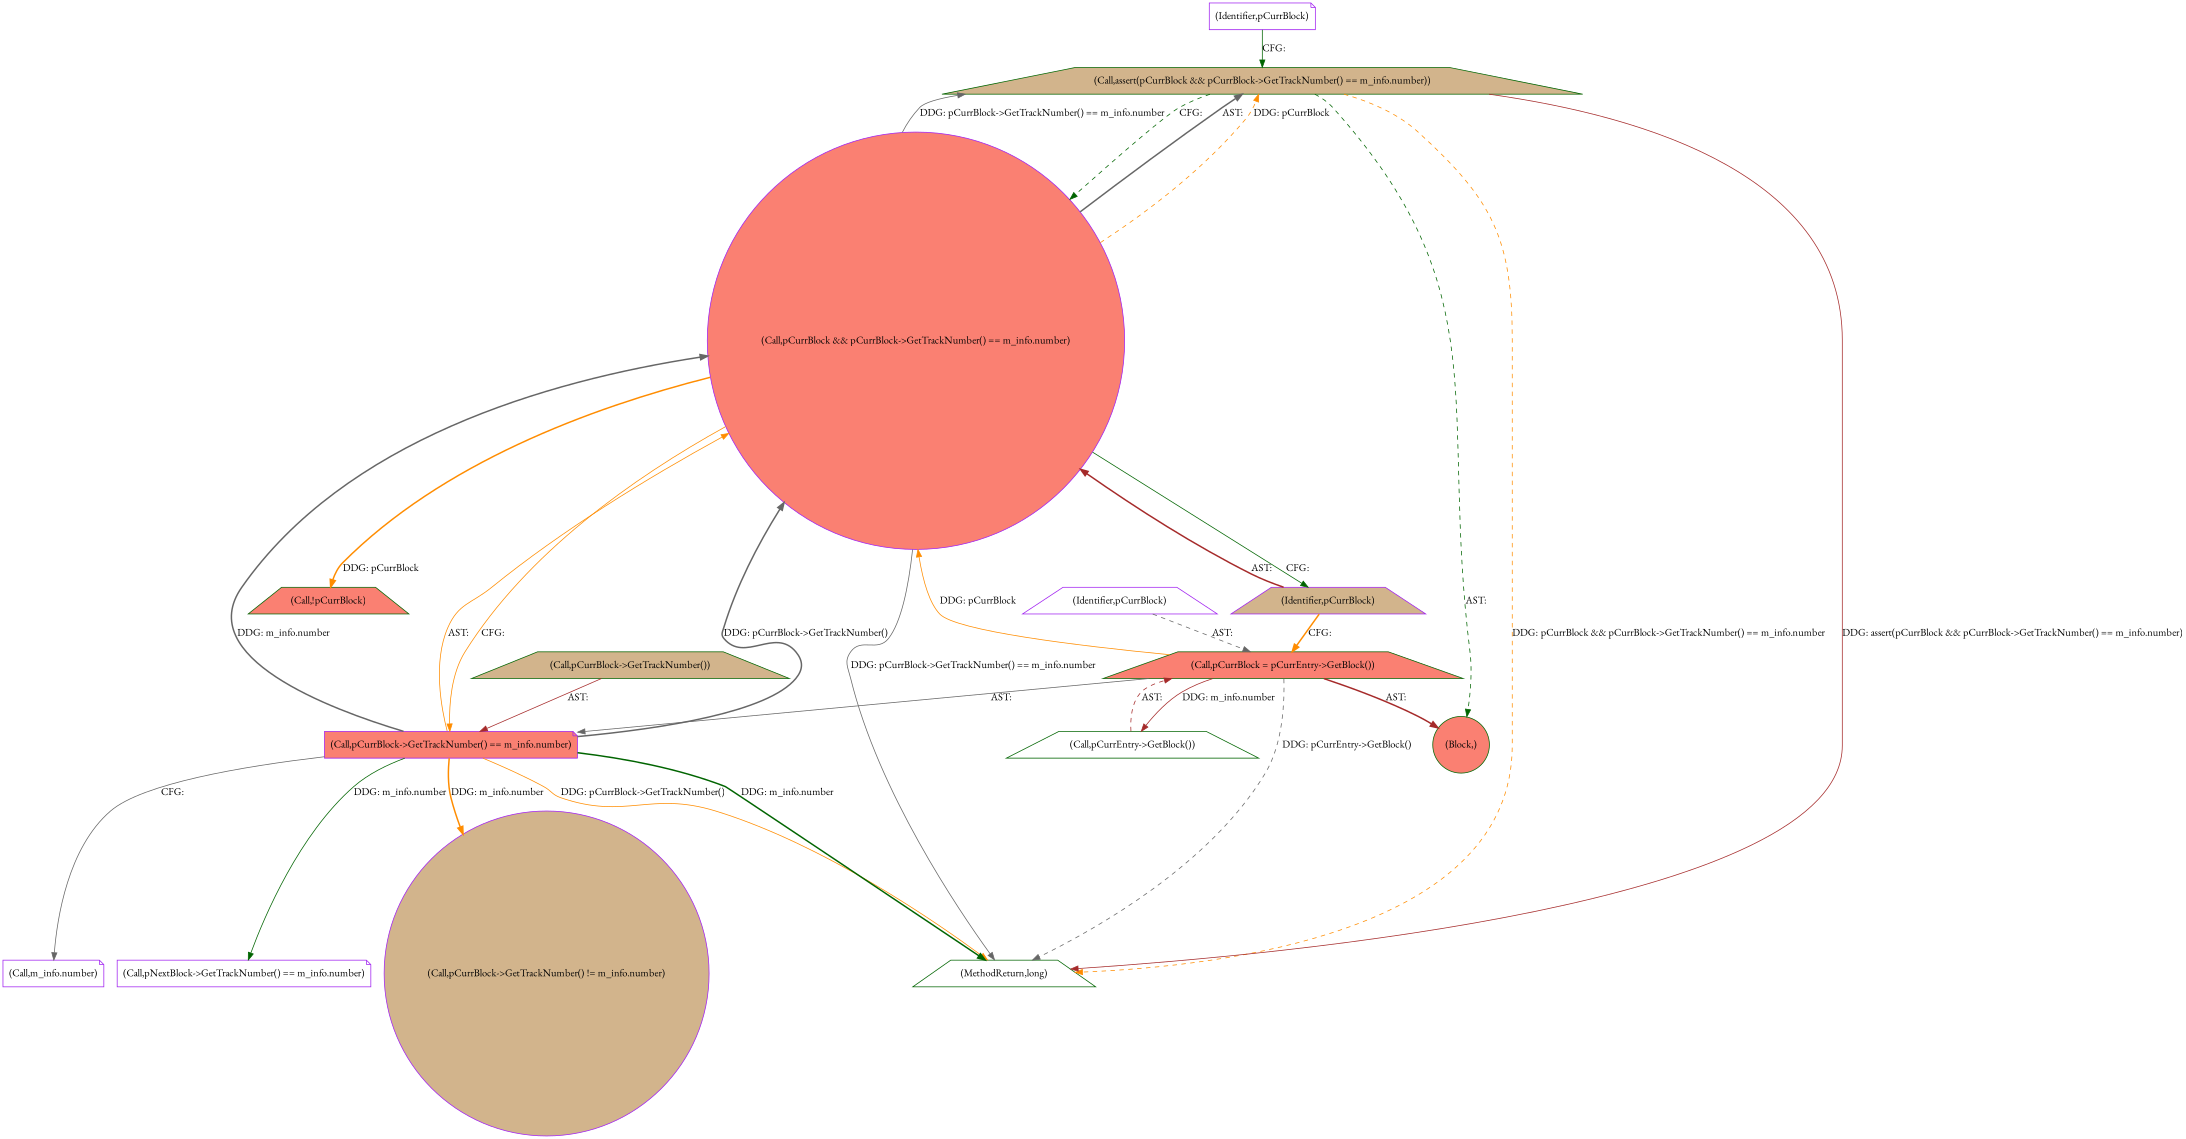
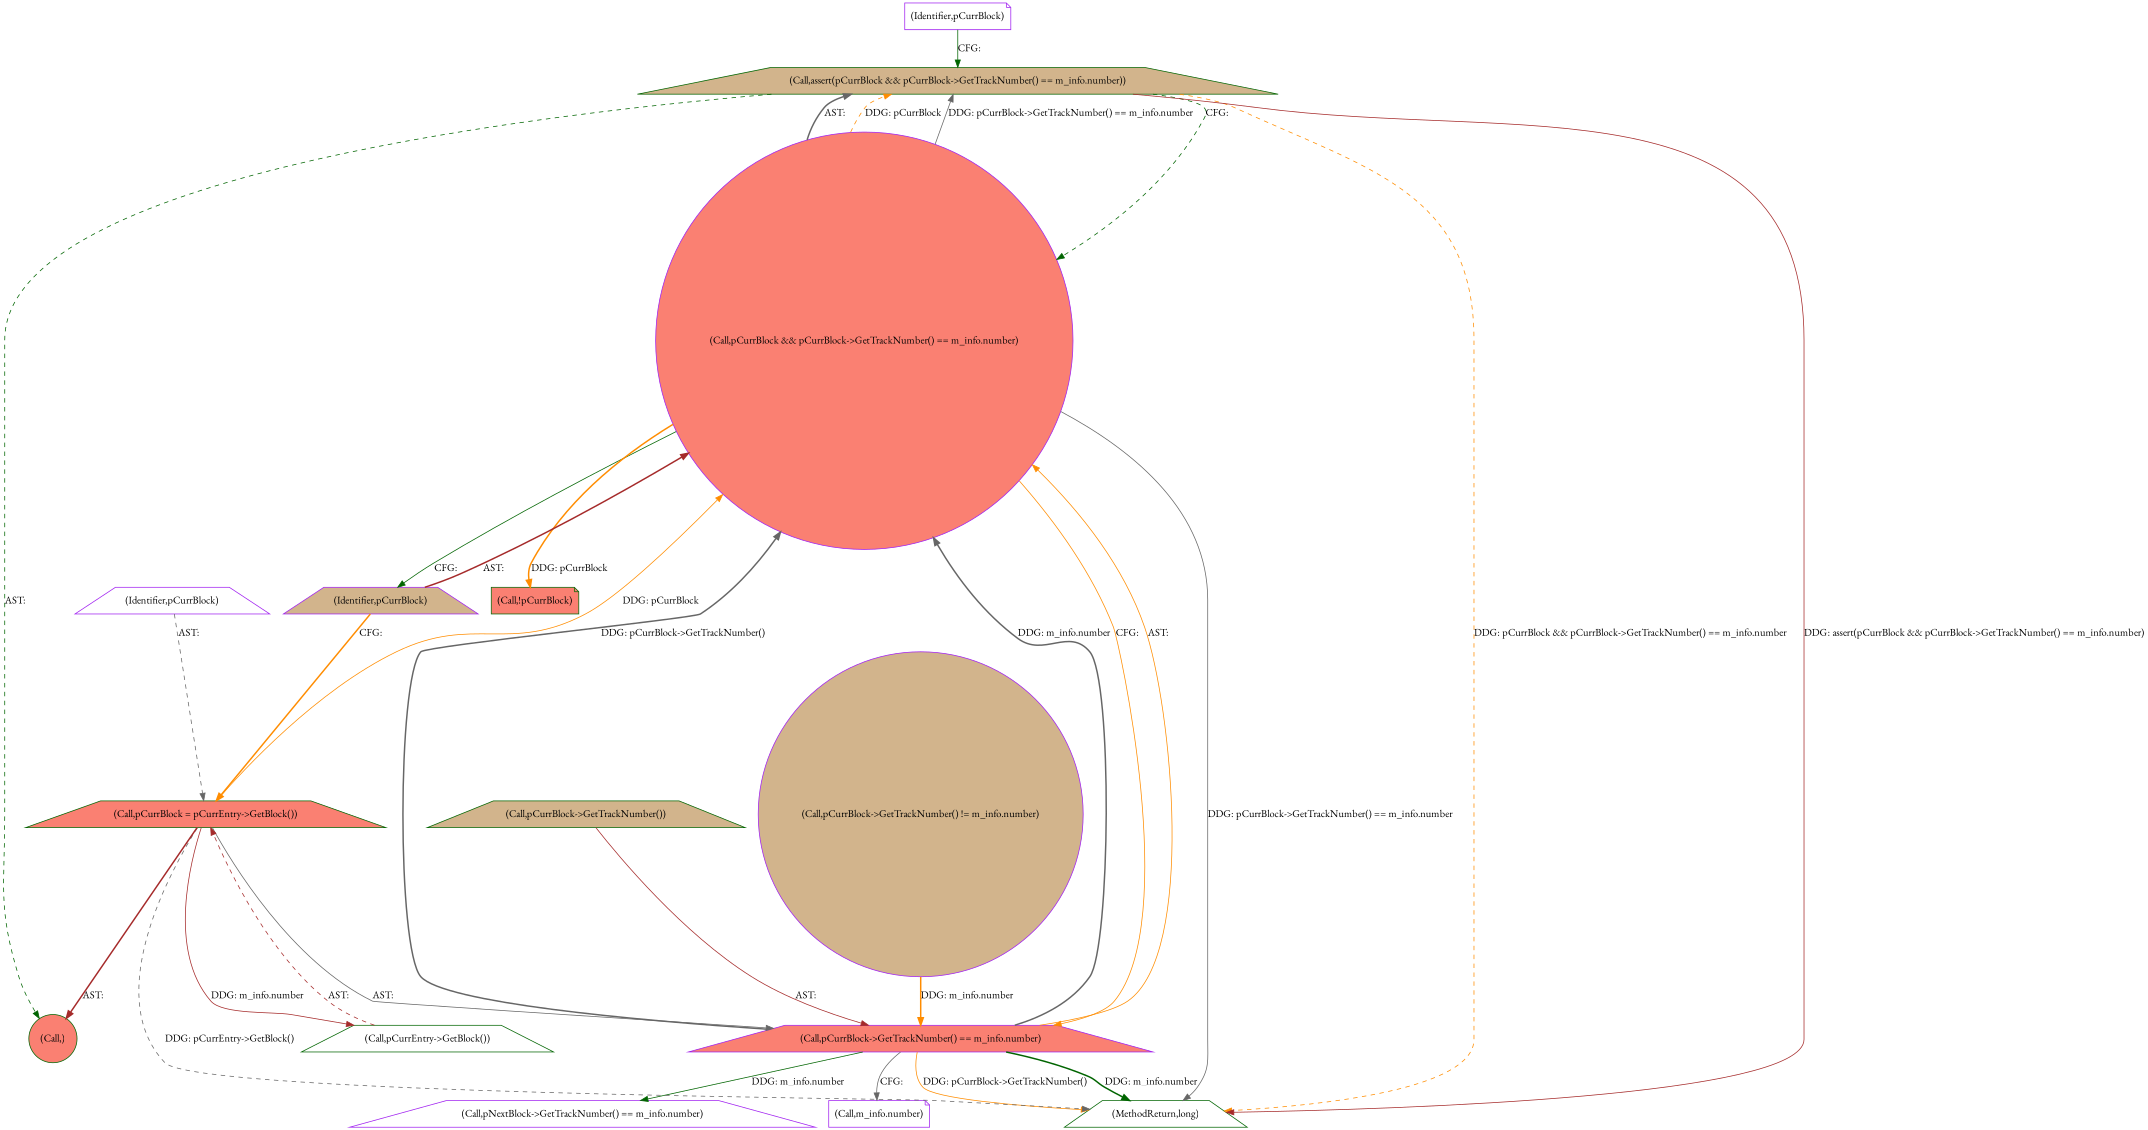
node "(Call,!pCurrBlock)": shape trapezium -> note
node "(Call,pCurrBlock->GetTrackNumber() == m_info.number)": shape note -> trapezium
node "(Block,)": label "(Block,)" -> "(Call,)"
edge "(Call,pCurrBlock->GetTrackNumber() == m_info.number)" -> "(Call,pCurrBlock->GetTrackNumber() != m_info.number)": reversed
node "(Call,pNextBlock->GetTrackNumber() == m_info.number)": shape note -> trapezium
